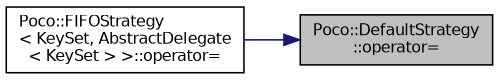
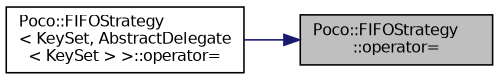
node "Poco::DefaultStrategy ::operator=": label "Poco::DefaultStrategy ::operator=" -> "Poco::FIFOStrategy ::operator="
